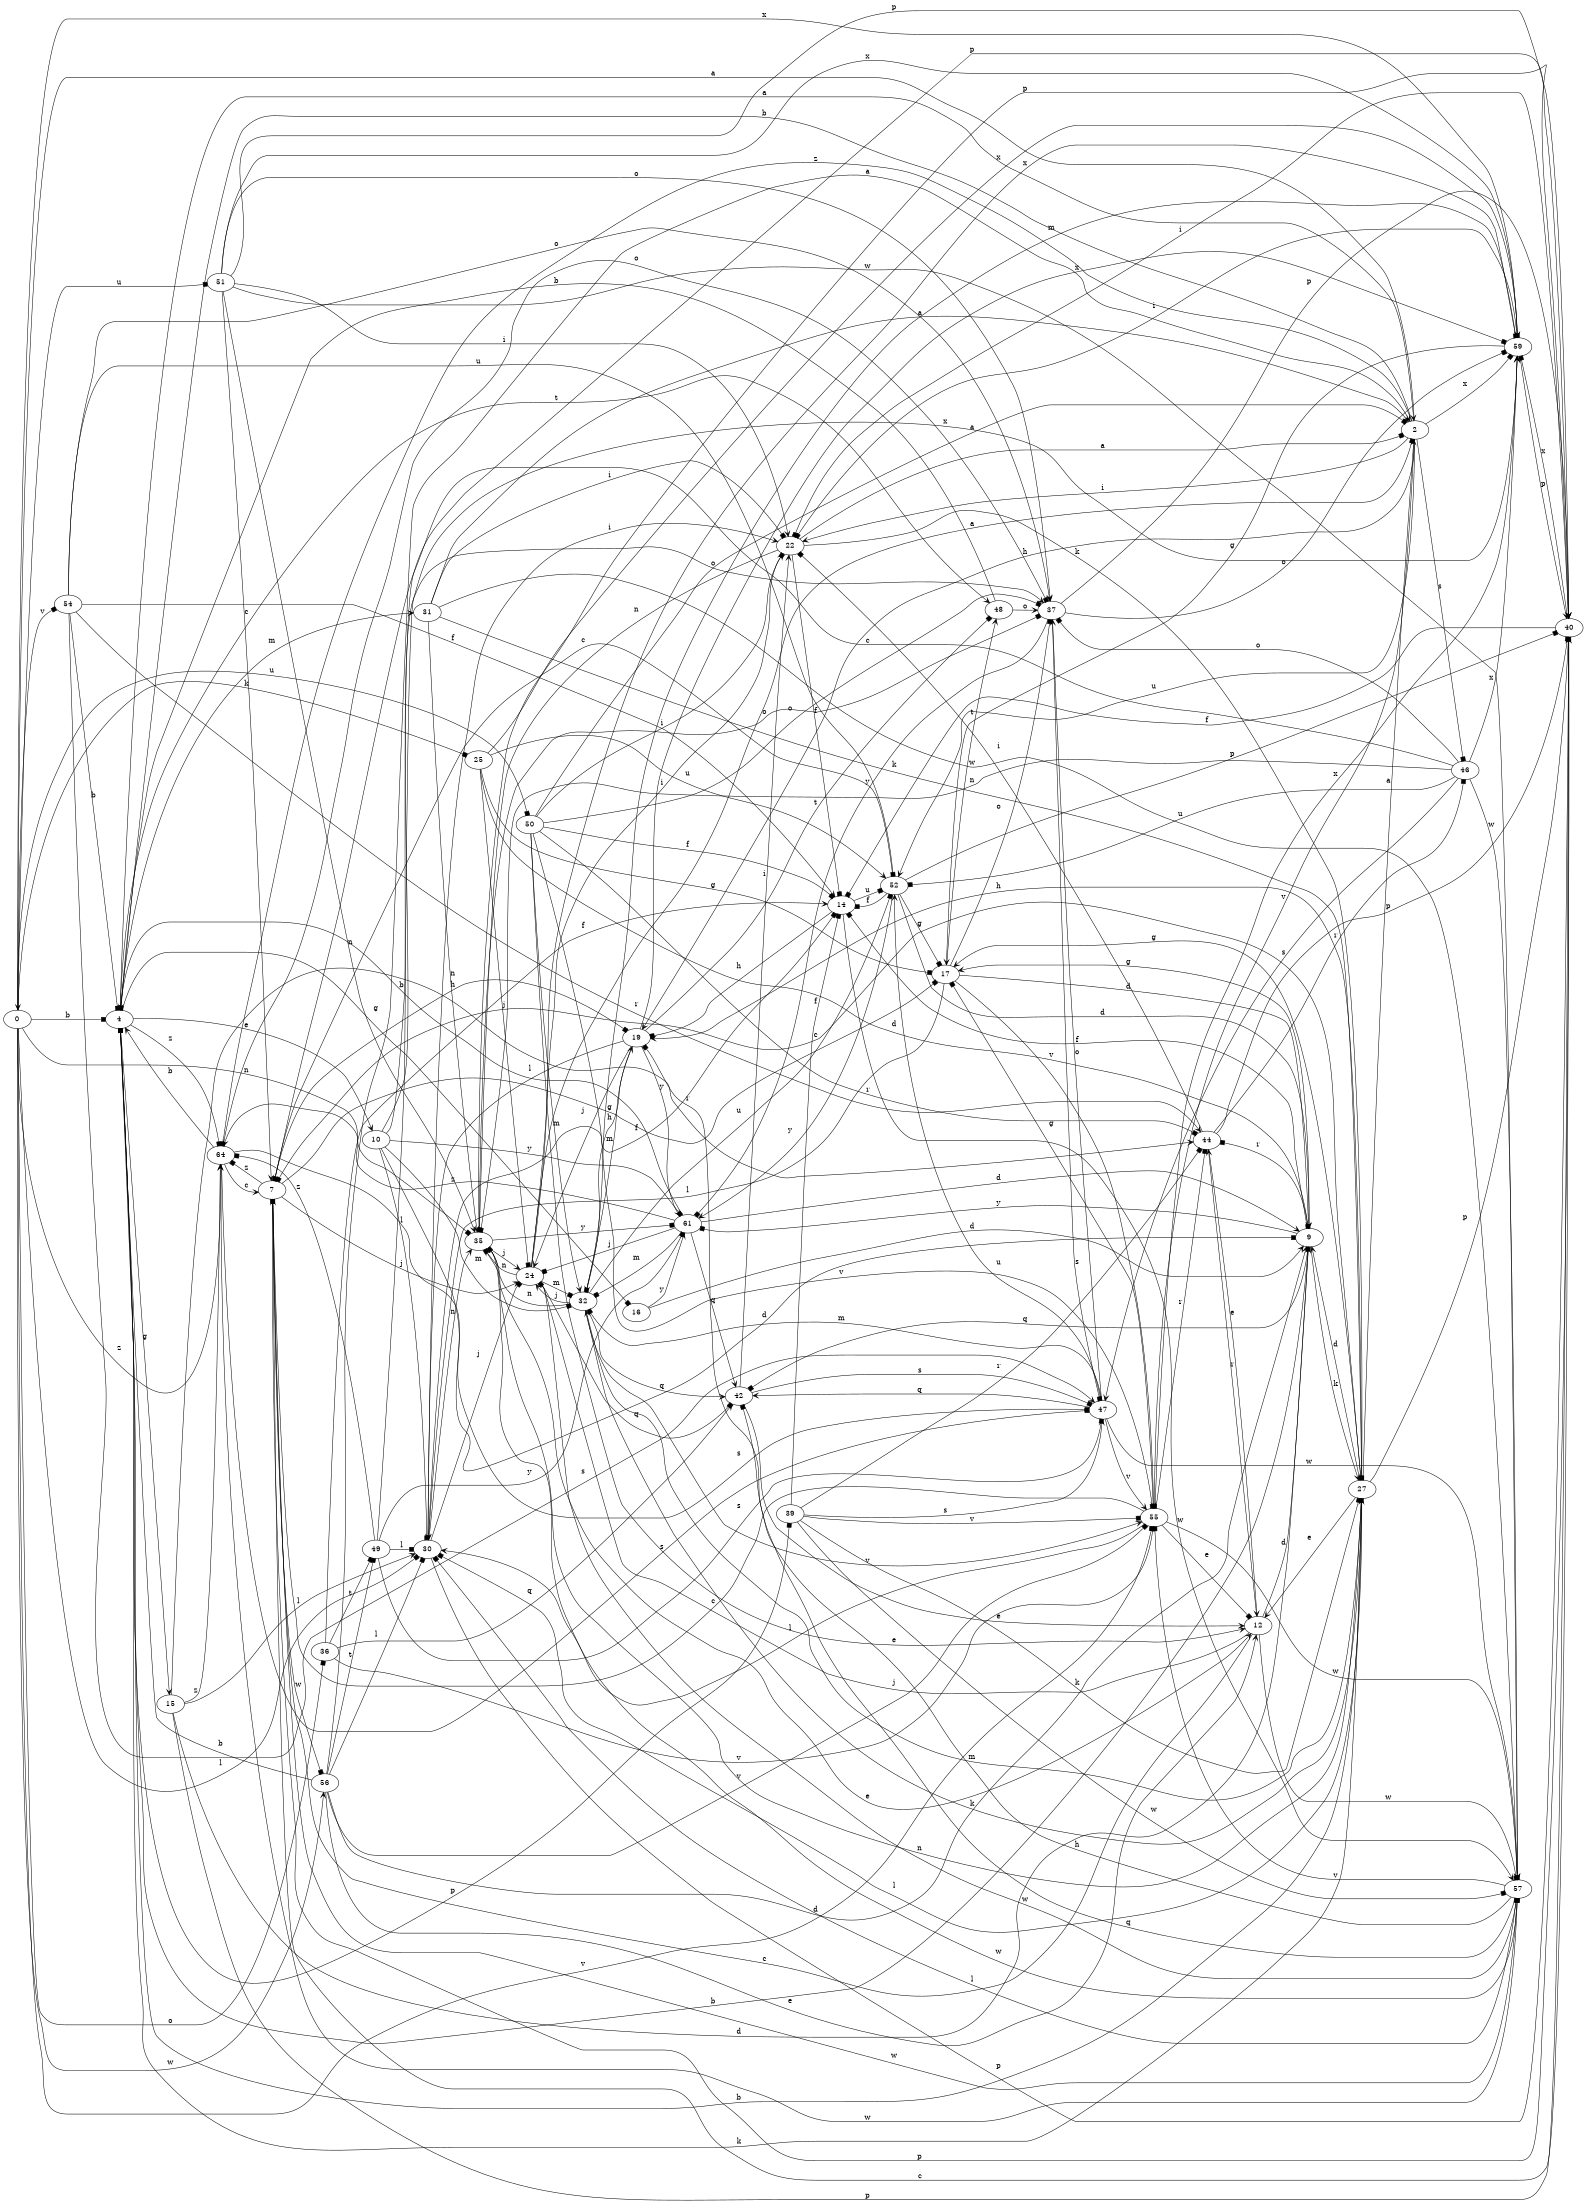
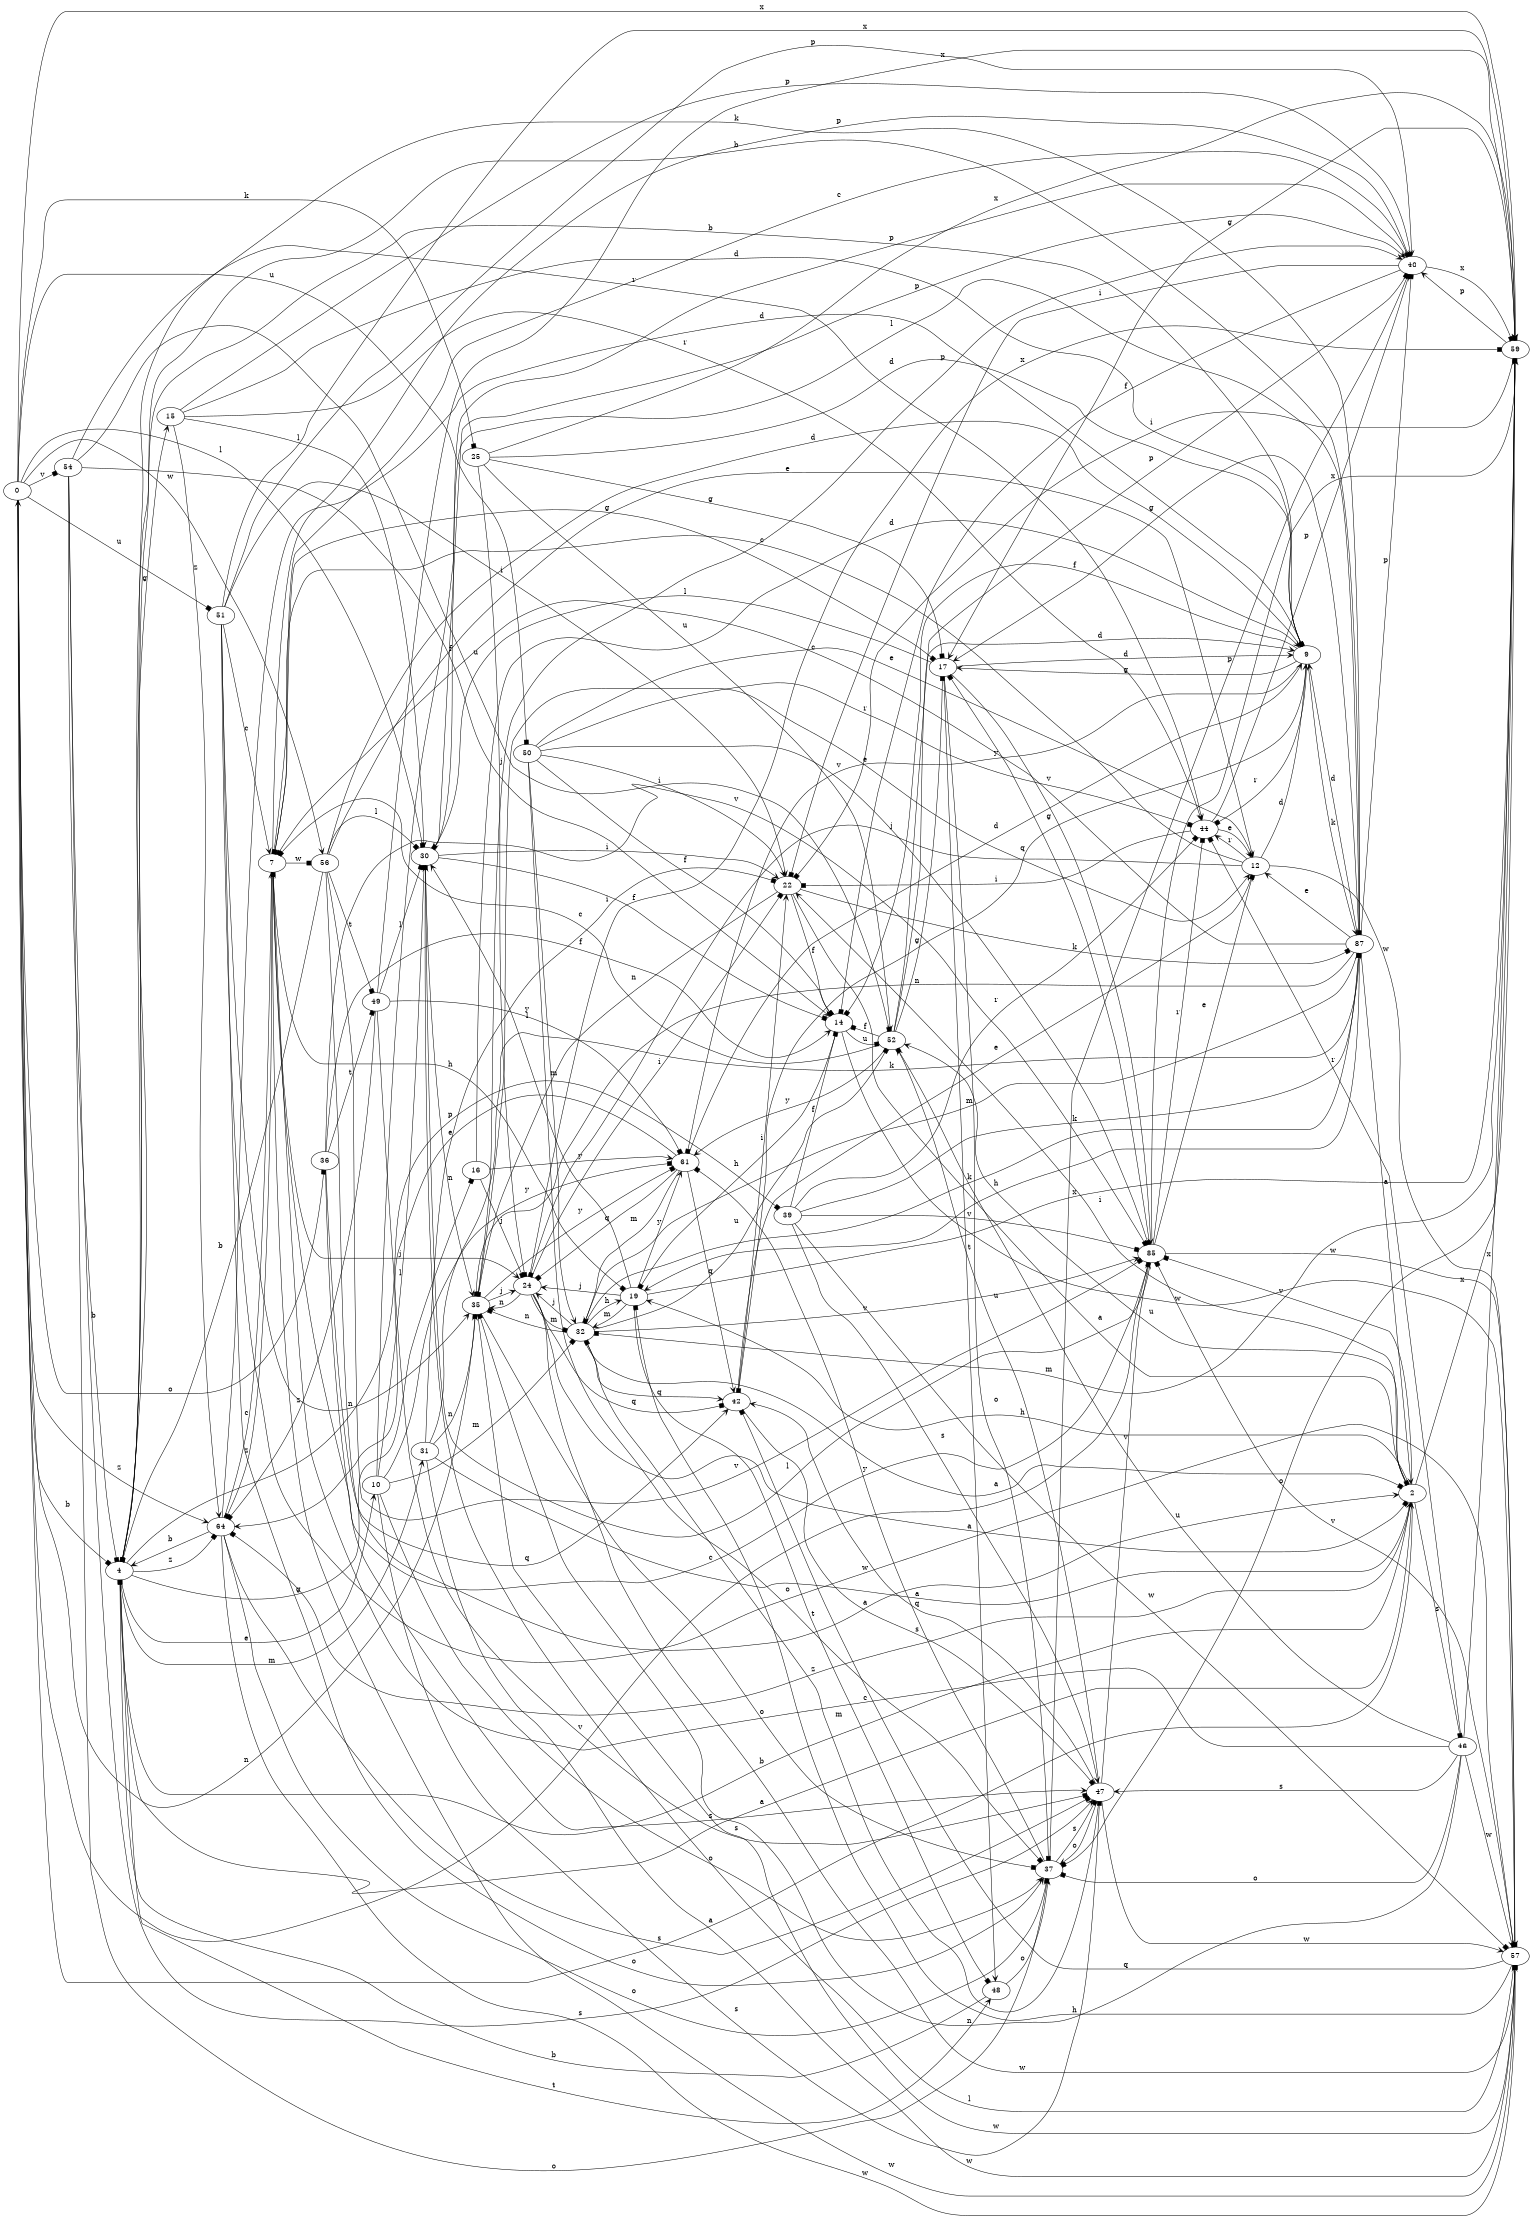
edge "50" -> "2": now "32" -> "2"
edge "37" -> "59": reversed
edge "44" -> "46": reversed
edge "61" -> "4": removed, label "b"
edge "61" -> "64": label "z" -> "e"
edge "61" -> "24": label "j" -> "q"
edge "30" -> "24": now "16" -> "24"
node "27": label "27" -> "87"
node "55": label "55" -> "85"
edge "36" -> "47": added, label "s"
